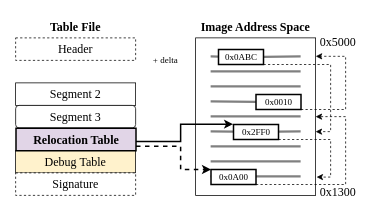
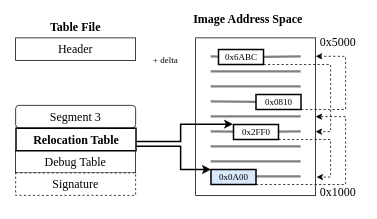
node "Image Address Space": moved (255, 27) -> (248, 19)
node "Header": style dashed -> solid
node "0x0ABC": label "0x0ABC" -> "0x6ABC"
node "Segment 2": removed
node "0x0010": label "0x0010" -> "0x0810"
node "Relocation Table": fillcolor #e1d5e7 -> #ffffff
edge "Relocation Table" -> "0x0A00": style dashed -> solid
node "Debug Table": fillcolor #fff2cc -> #ffffff
node "0x0A00": fillcolor #ffffff -> #dae8fc
node "0x1300": label "0x1300" -> "0x1000"
